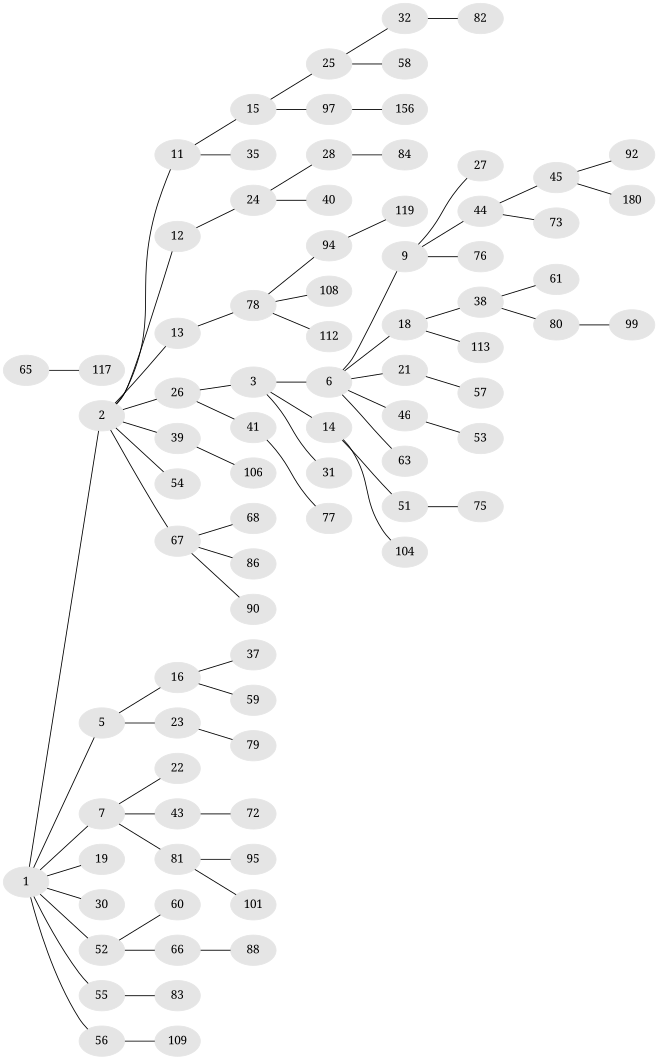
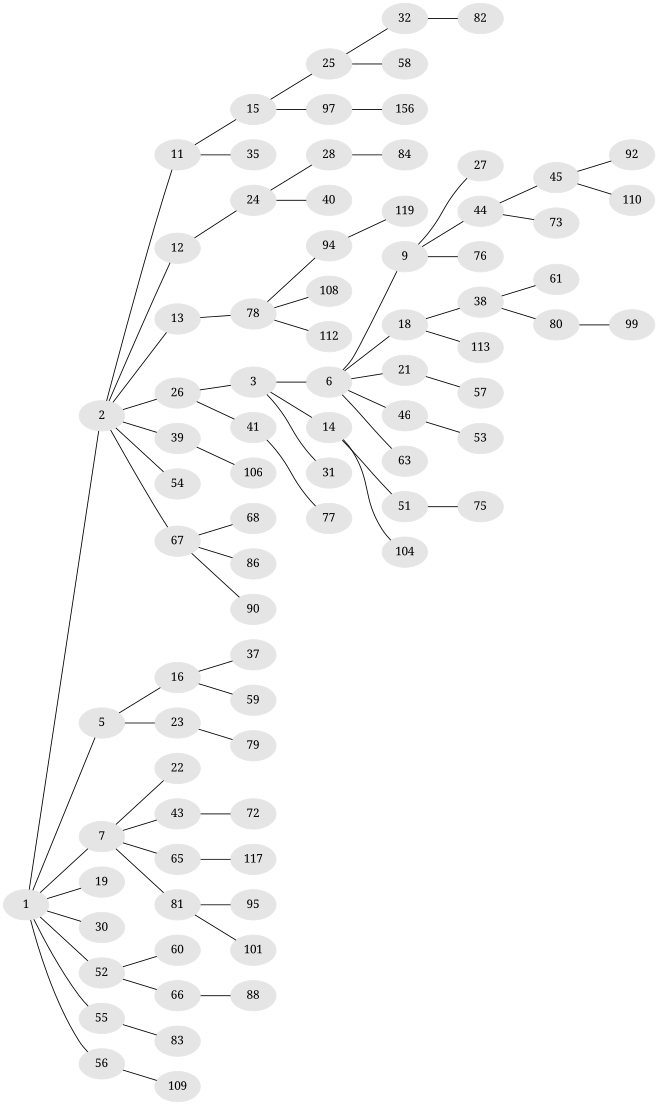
node "180": label "180" -> "110"
edge "7" -- "65": added
